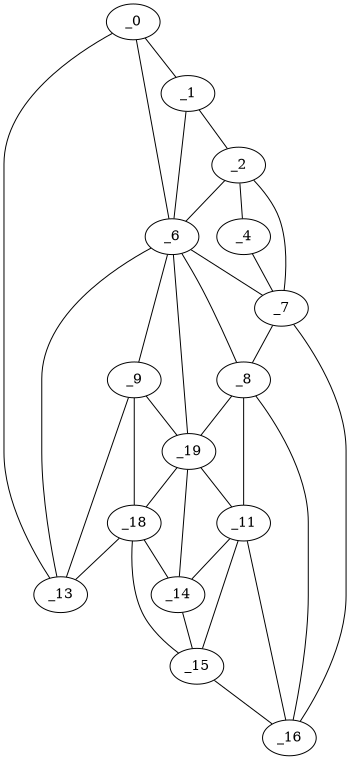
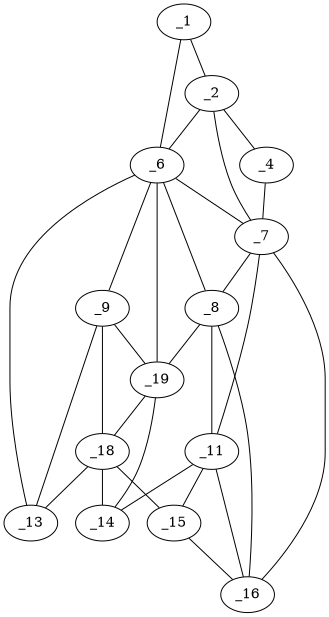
node "_0": removed
edge "_19" -- "_11": now "_7" -- "_11"
edge "_14" -- "_15": removed
